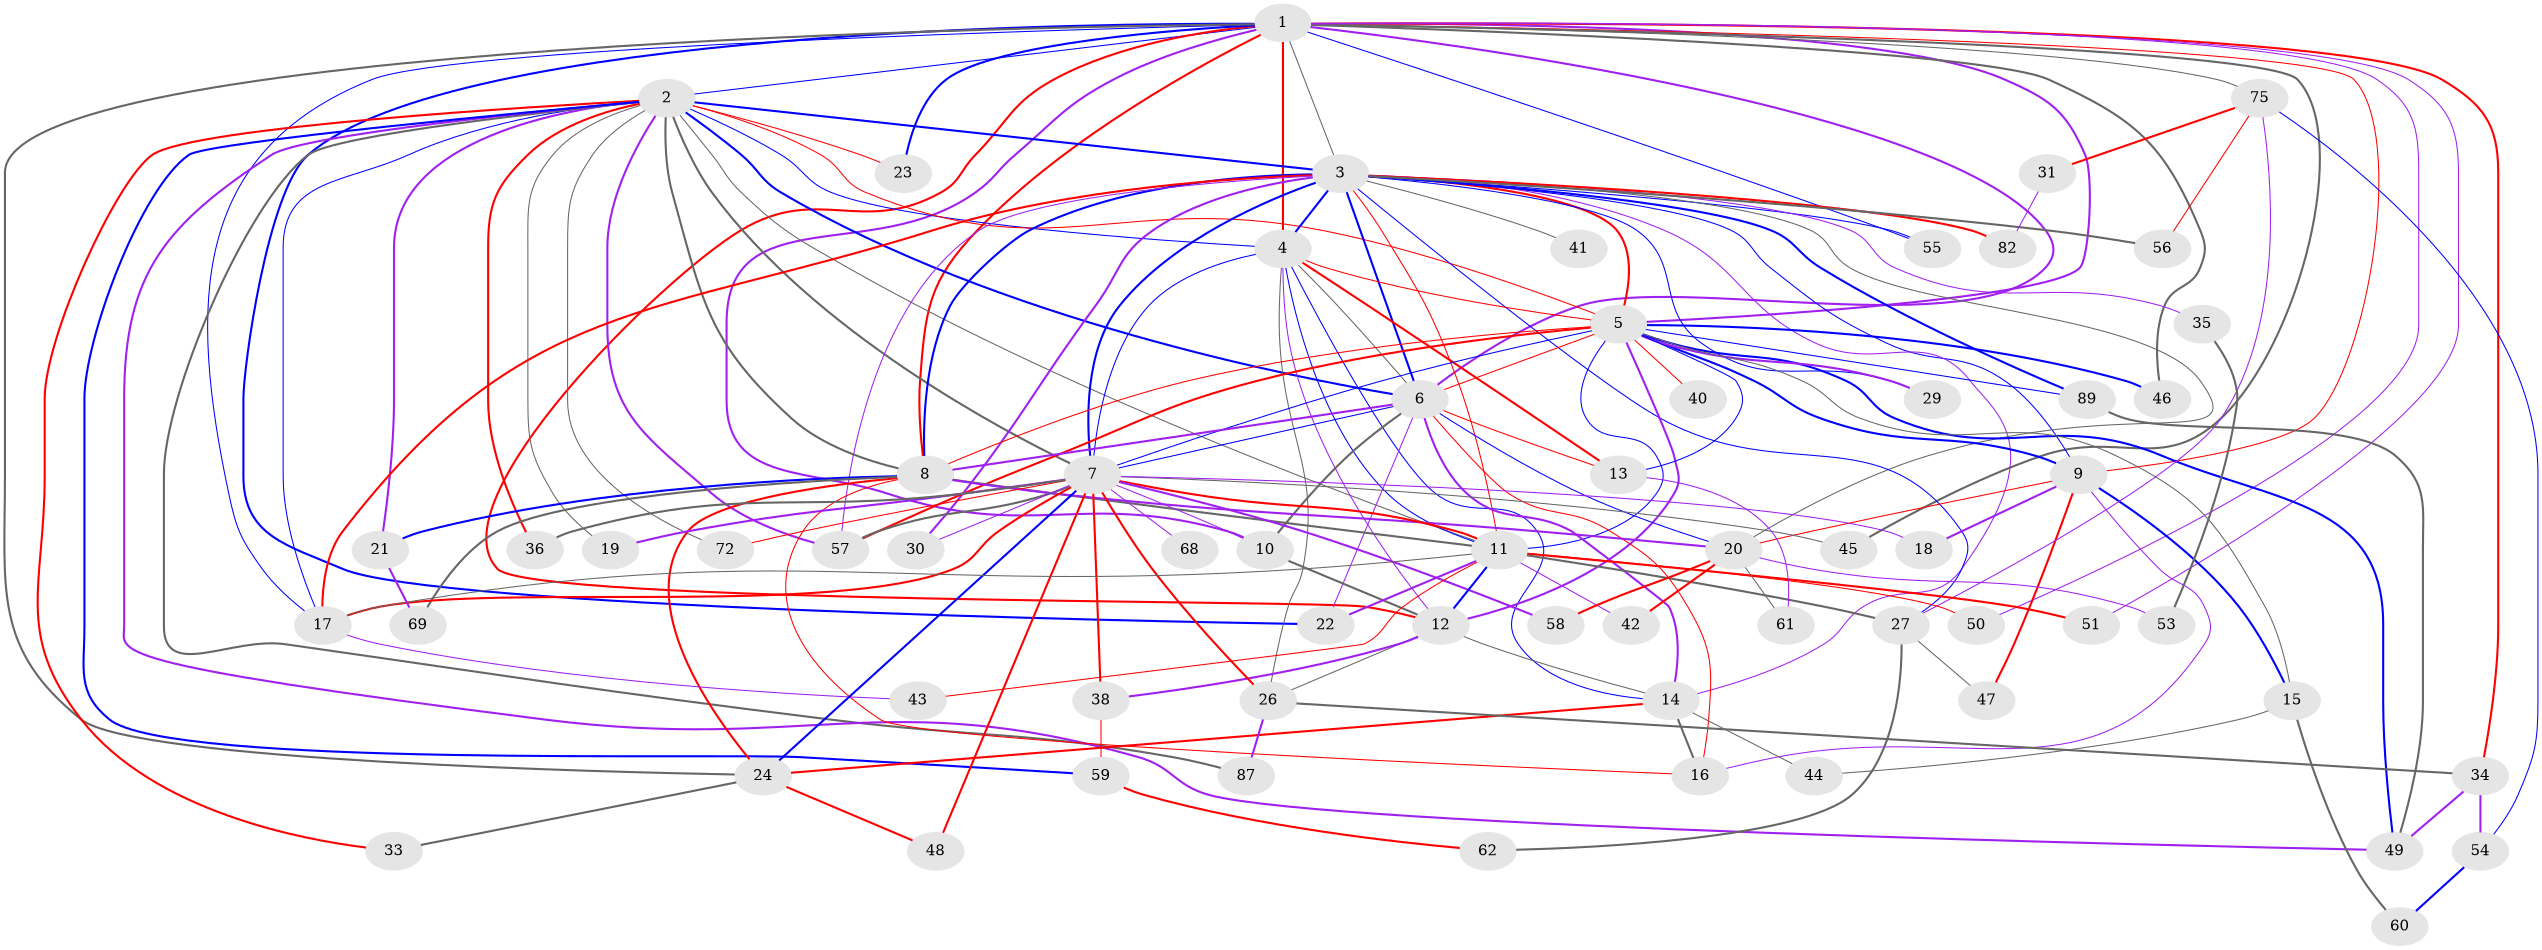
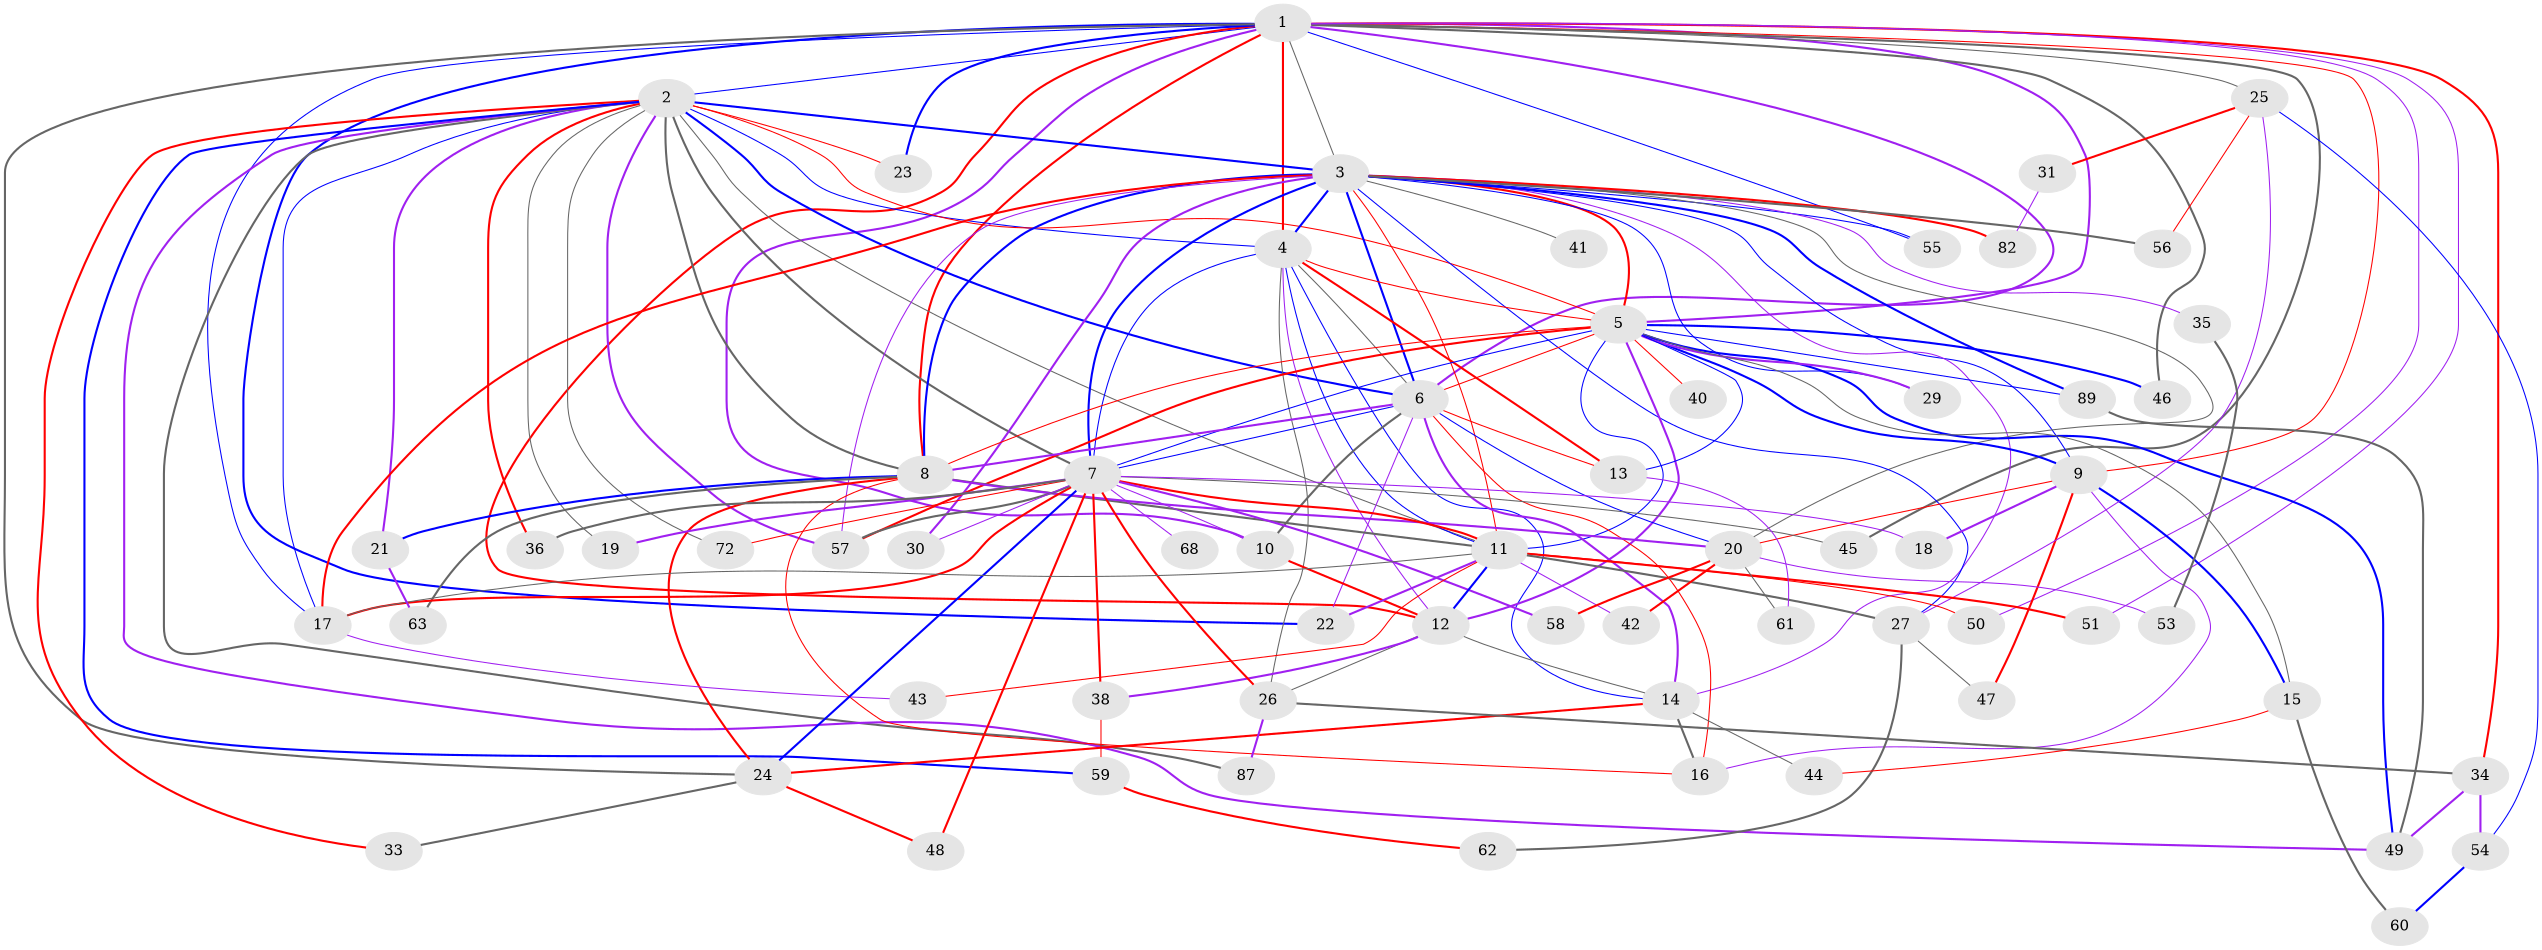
node "75": label "75" -> "25"
edge "10" -- "12": color gray40 -> red
node "69": label "69" -> "63"
edge "15" -- "44": color gray40 -> red
